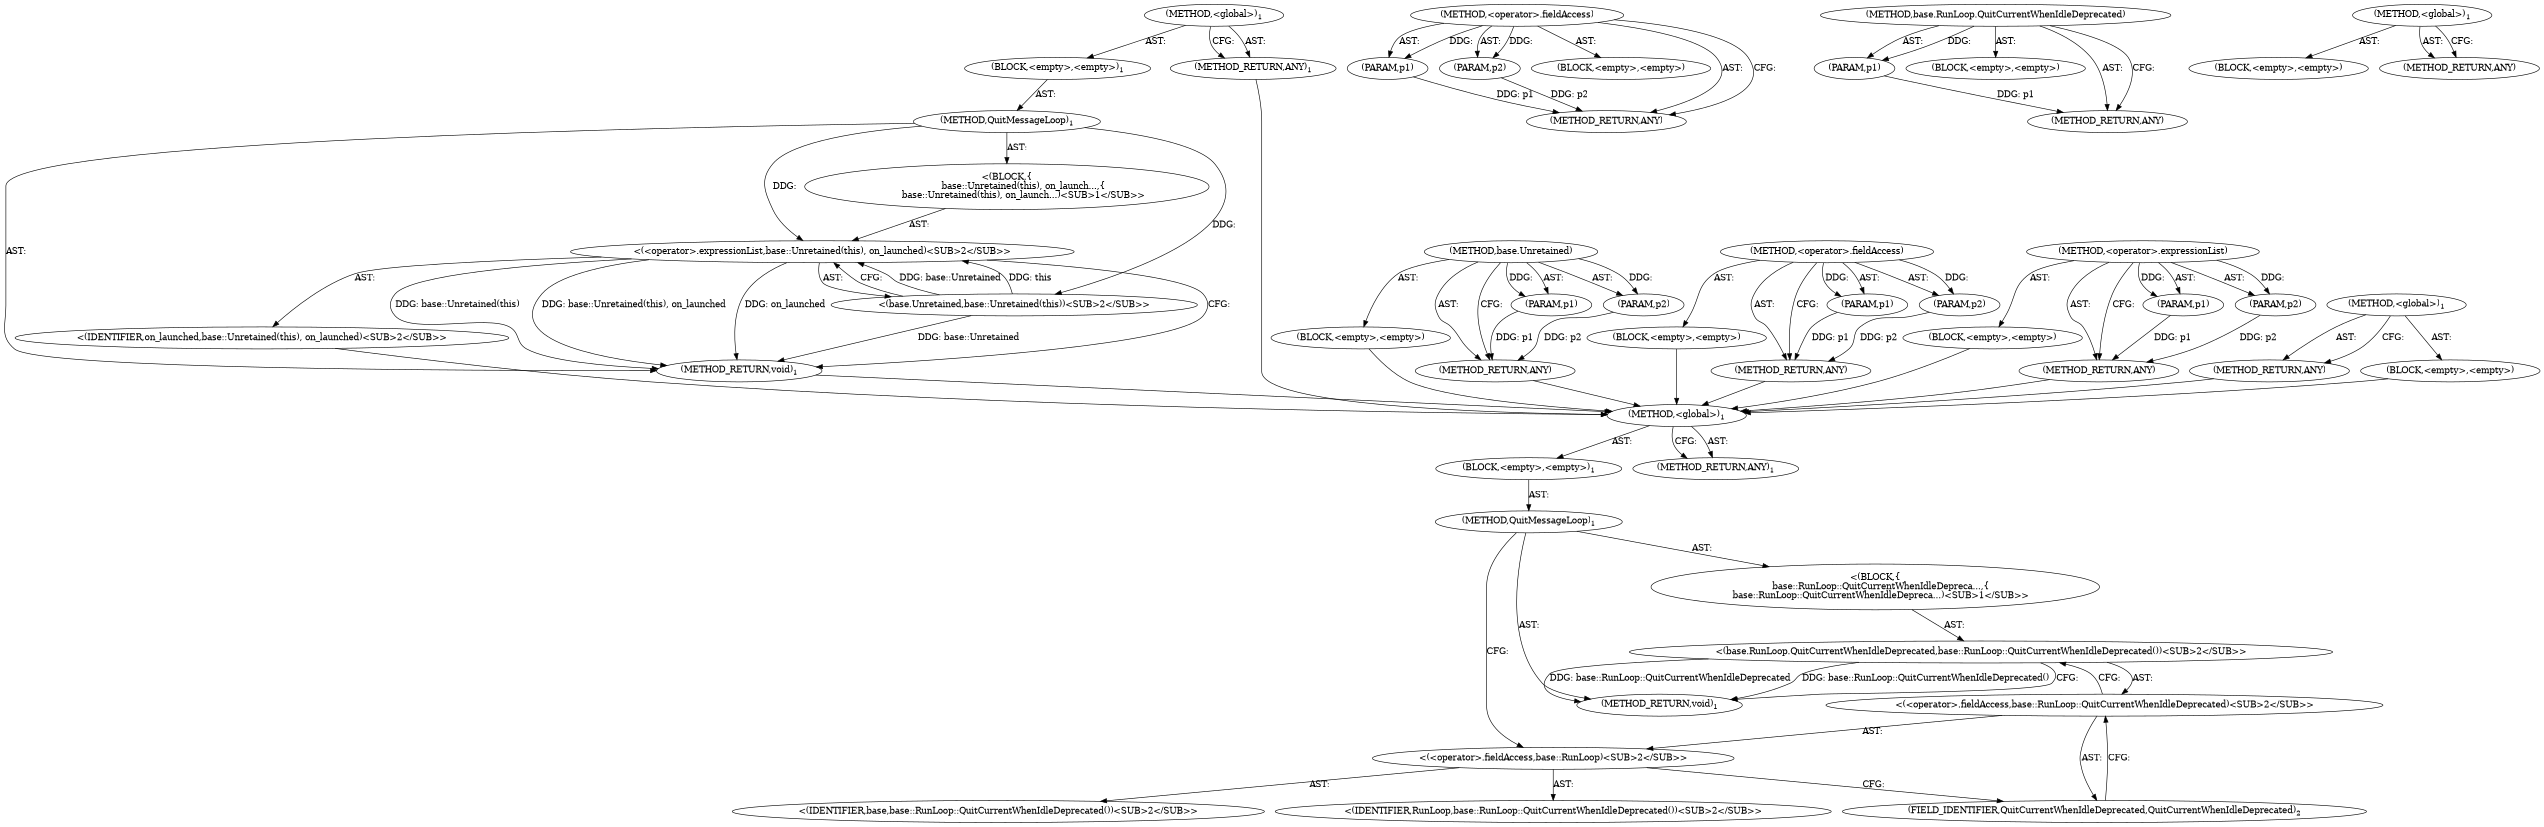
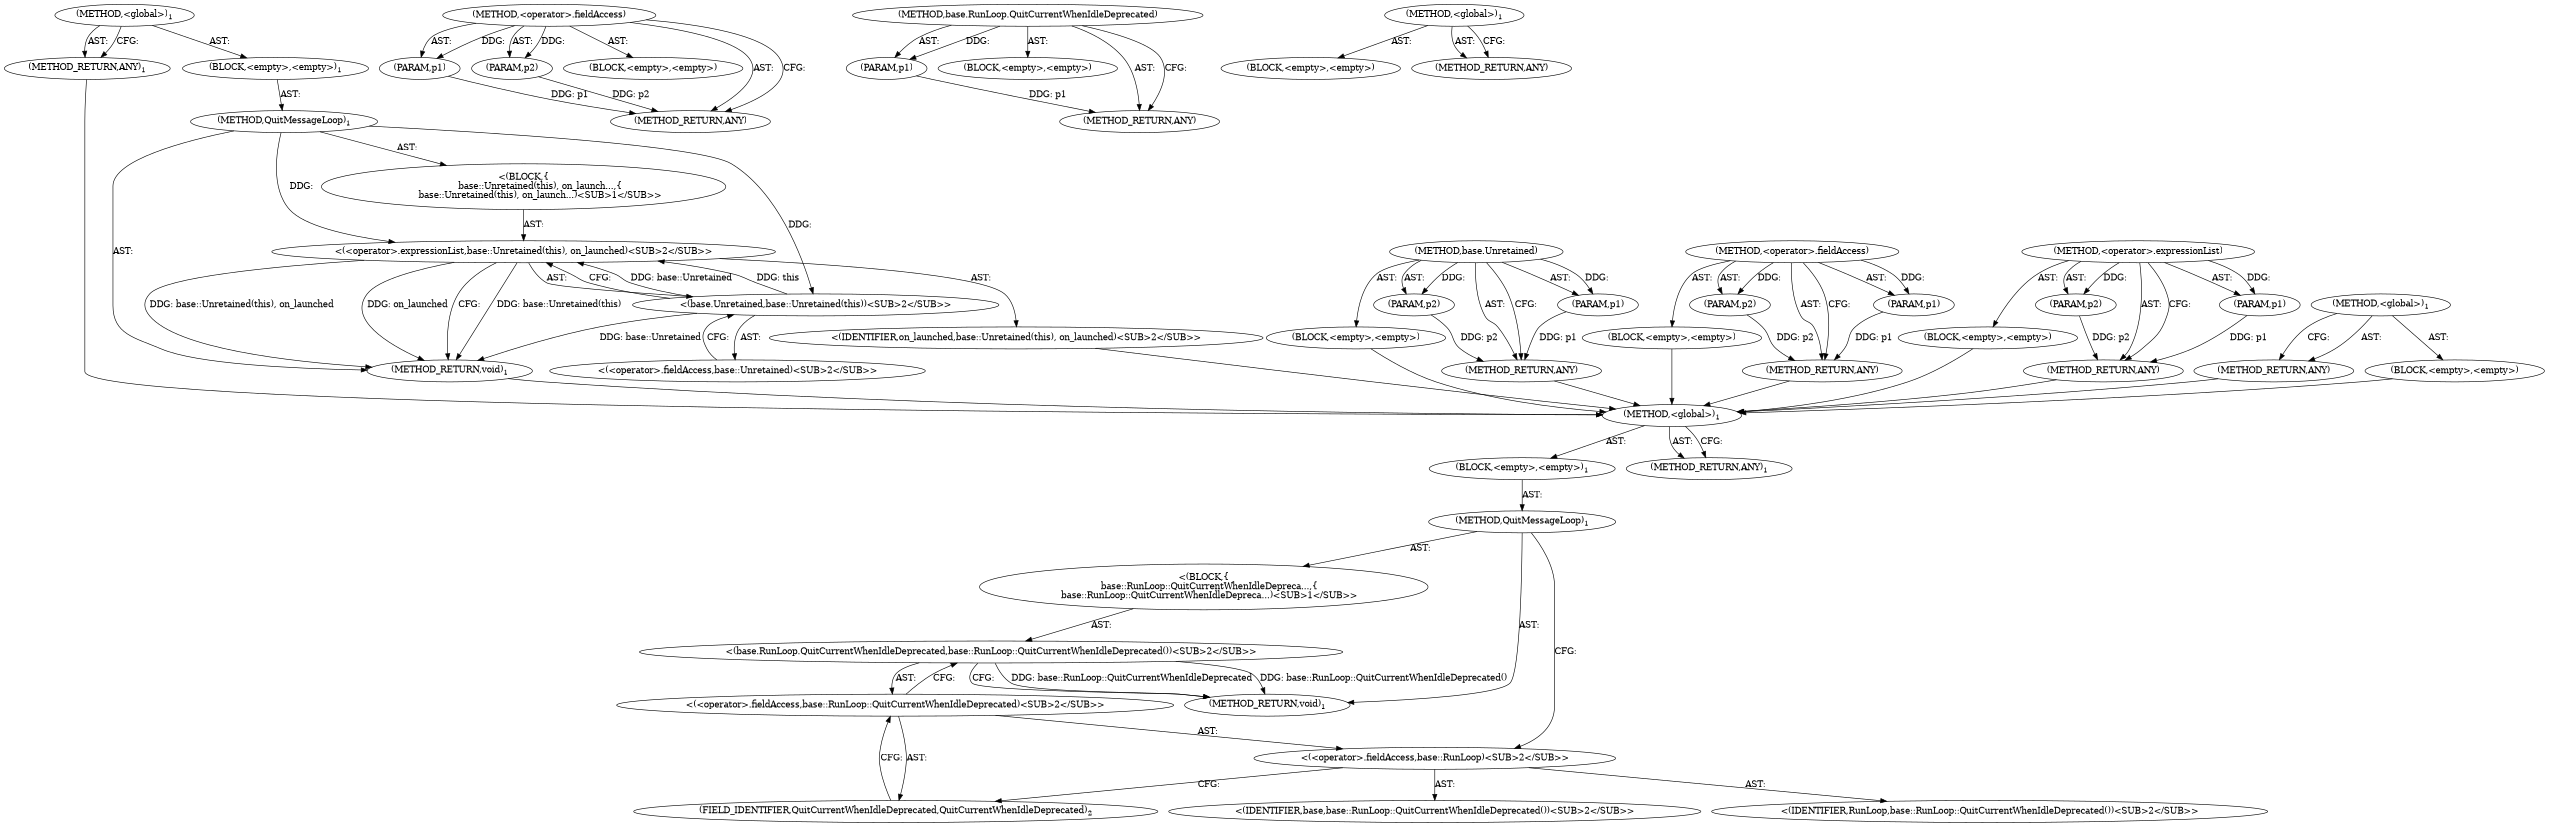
node "<(<operator>.fieldAccess,base::Unretained)<SUB>2</SUB>>": added
